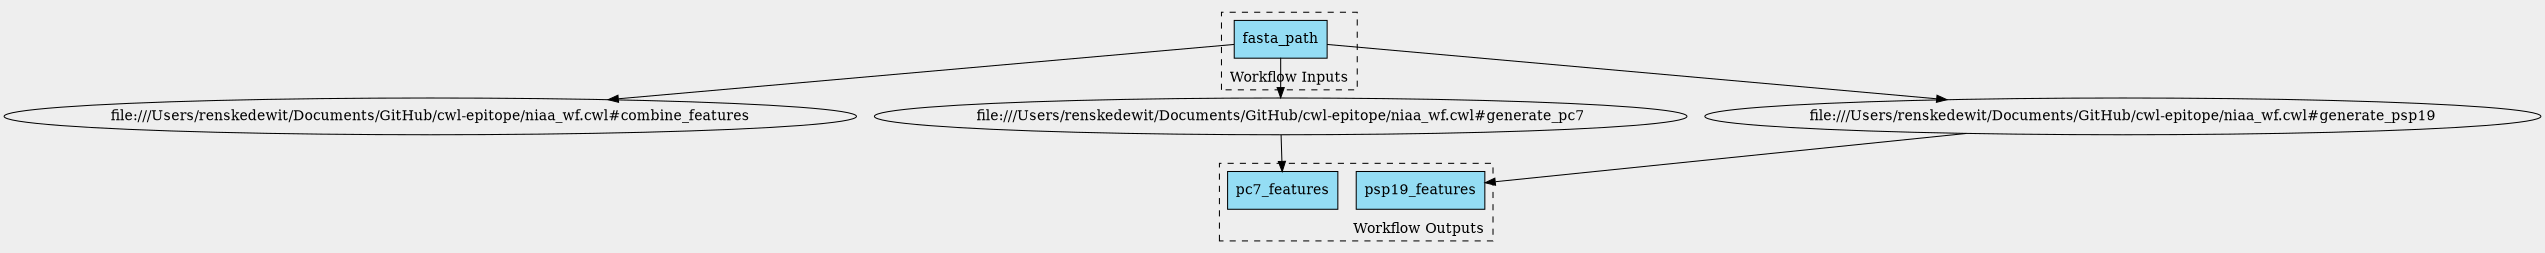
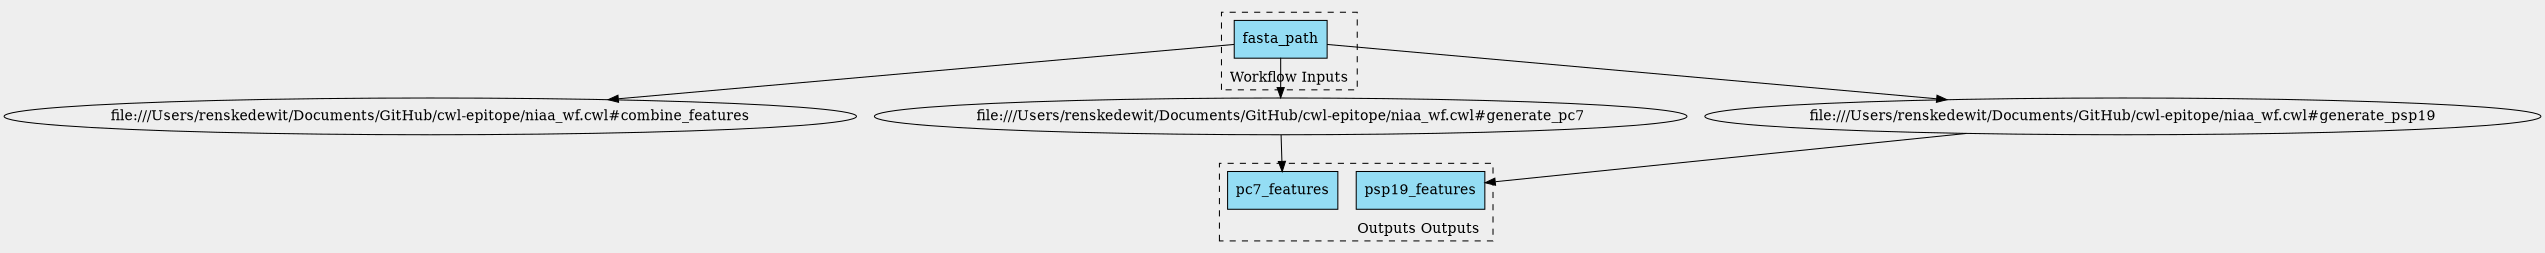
cluster "Workflow Outputs": label "Workflow Outputs" -> "Outputs Outputs"
